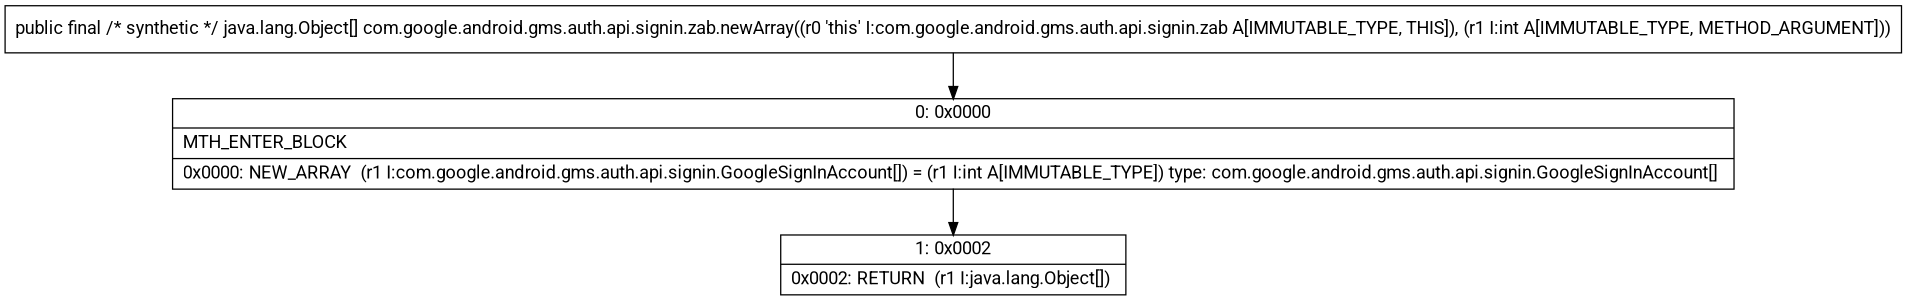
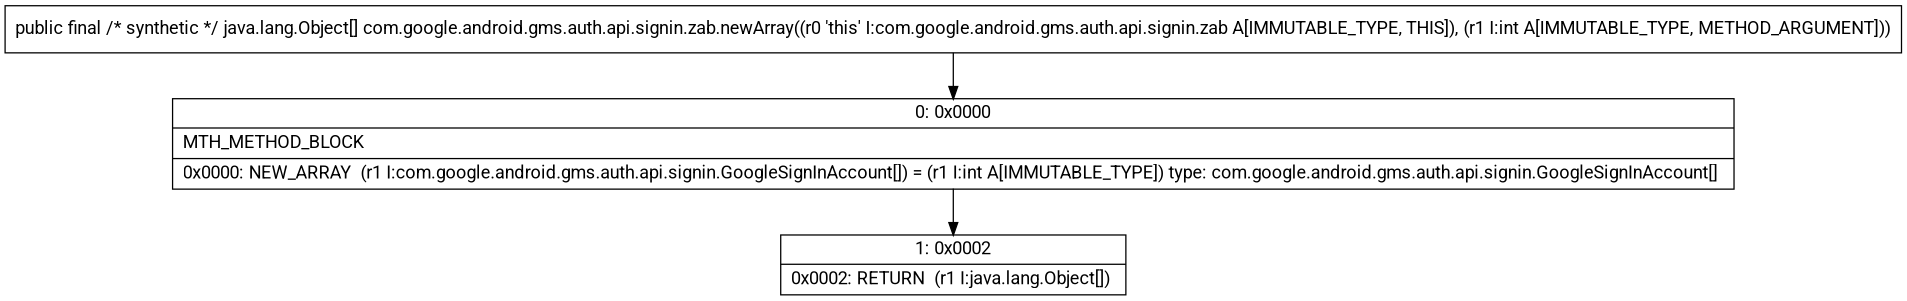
node "0: 0x0000": text "MTH_ENTER_BLOCK" -> "MTH_METHOD_BLOCK"
